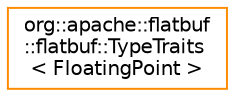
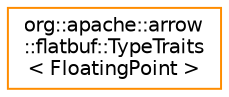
node "org::apache::flatbuf ::flatbuf::TypeTraits < FloatingPoint >": label "org::apache::flatbuf ::flatbuf::TypeTraits < FloatingPoint >" -> "org::apache::arrow ::flatbuf::TypeTraits < FloatingPoint >"
